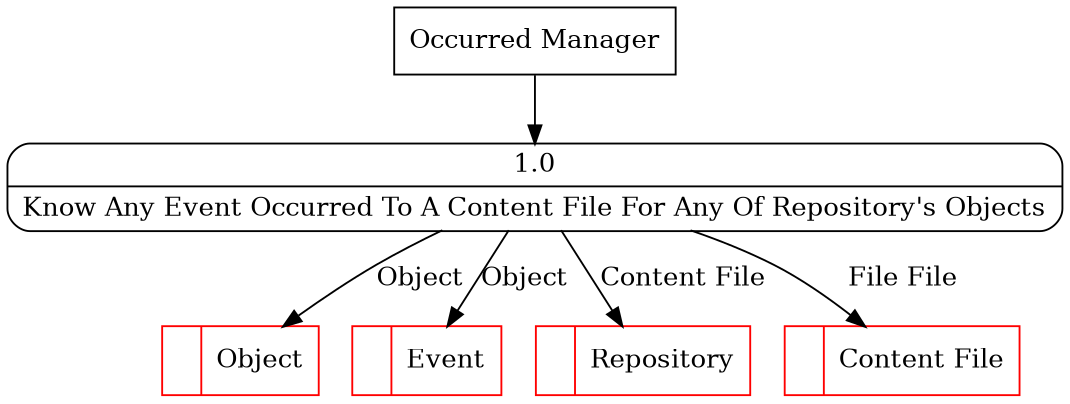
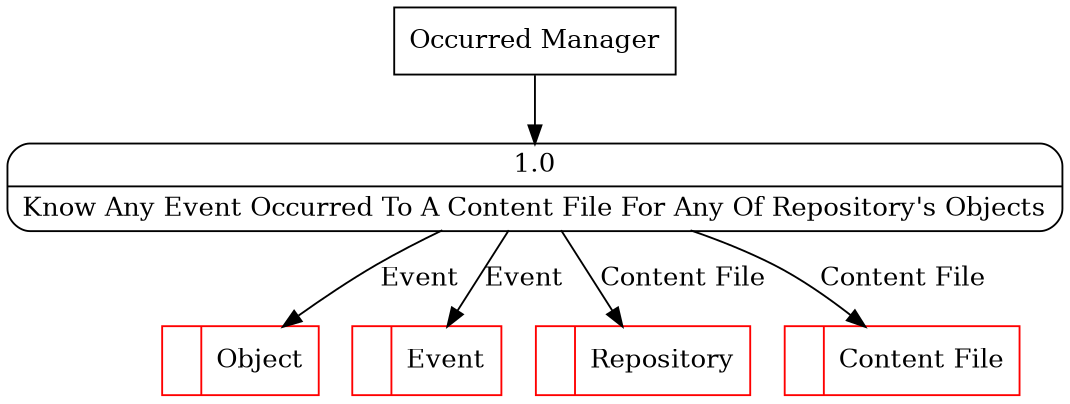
edge "1.0" -> "Object": label "Object" -> "Event"
edge "1.0" -> "Event": label "Object" -> "Event"
edge "1.0" -> "Content File": label "File File" -> "Content File"
